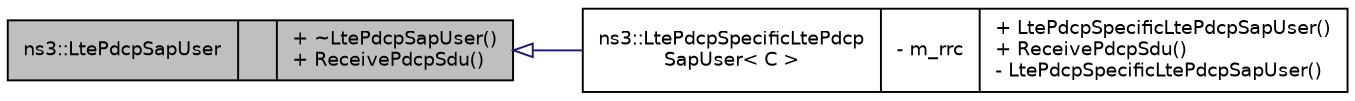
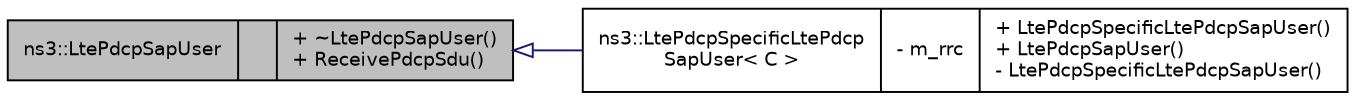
node "ns3::LtePdcpSpecificLtePdcp": text "+ ReceivePdcpSdu()" -> "+ LtePdcpSapUser()"
